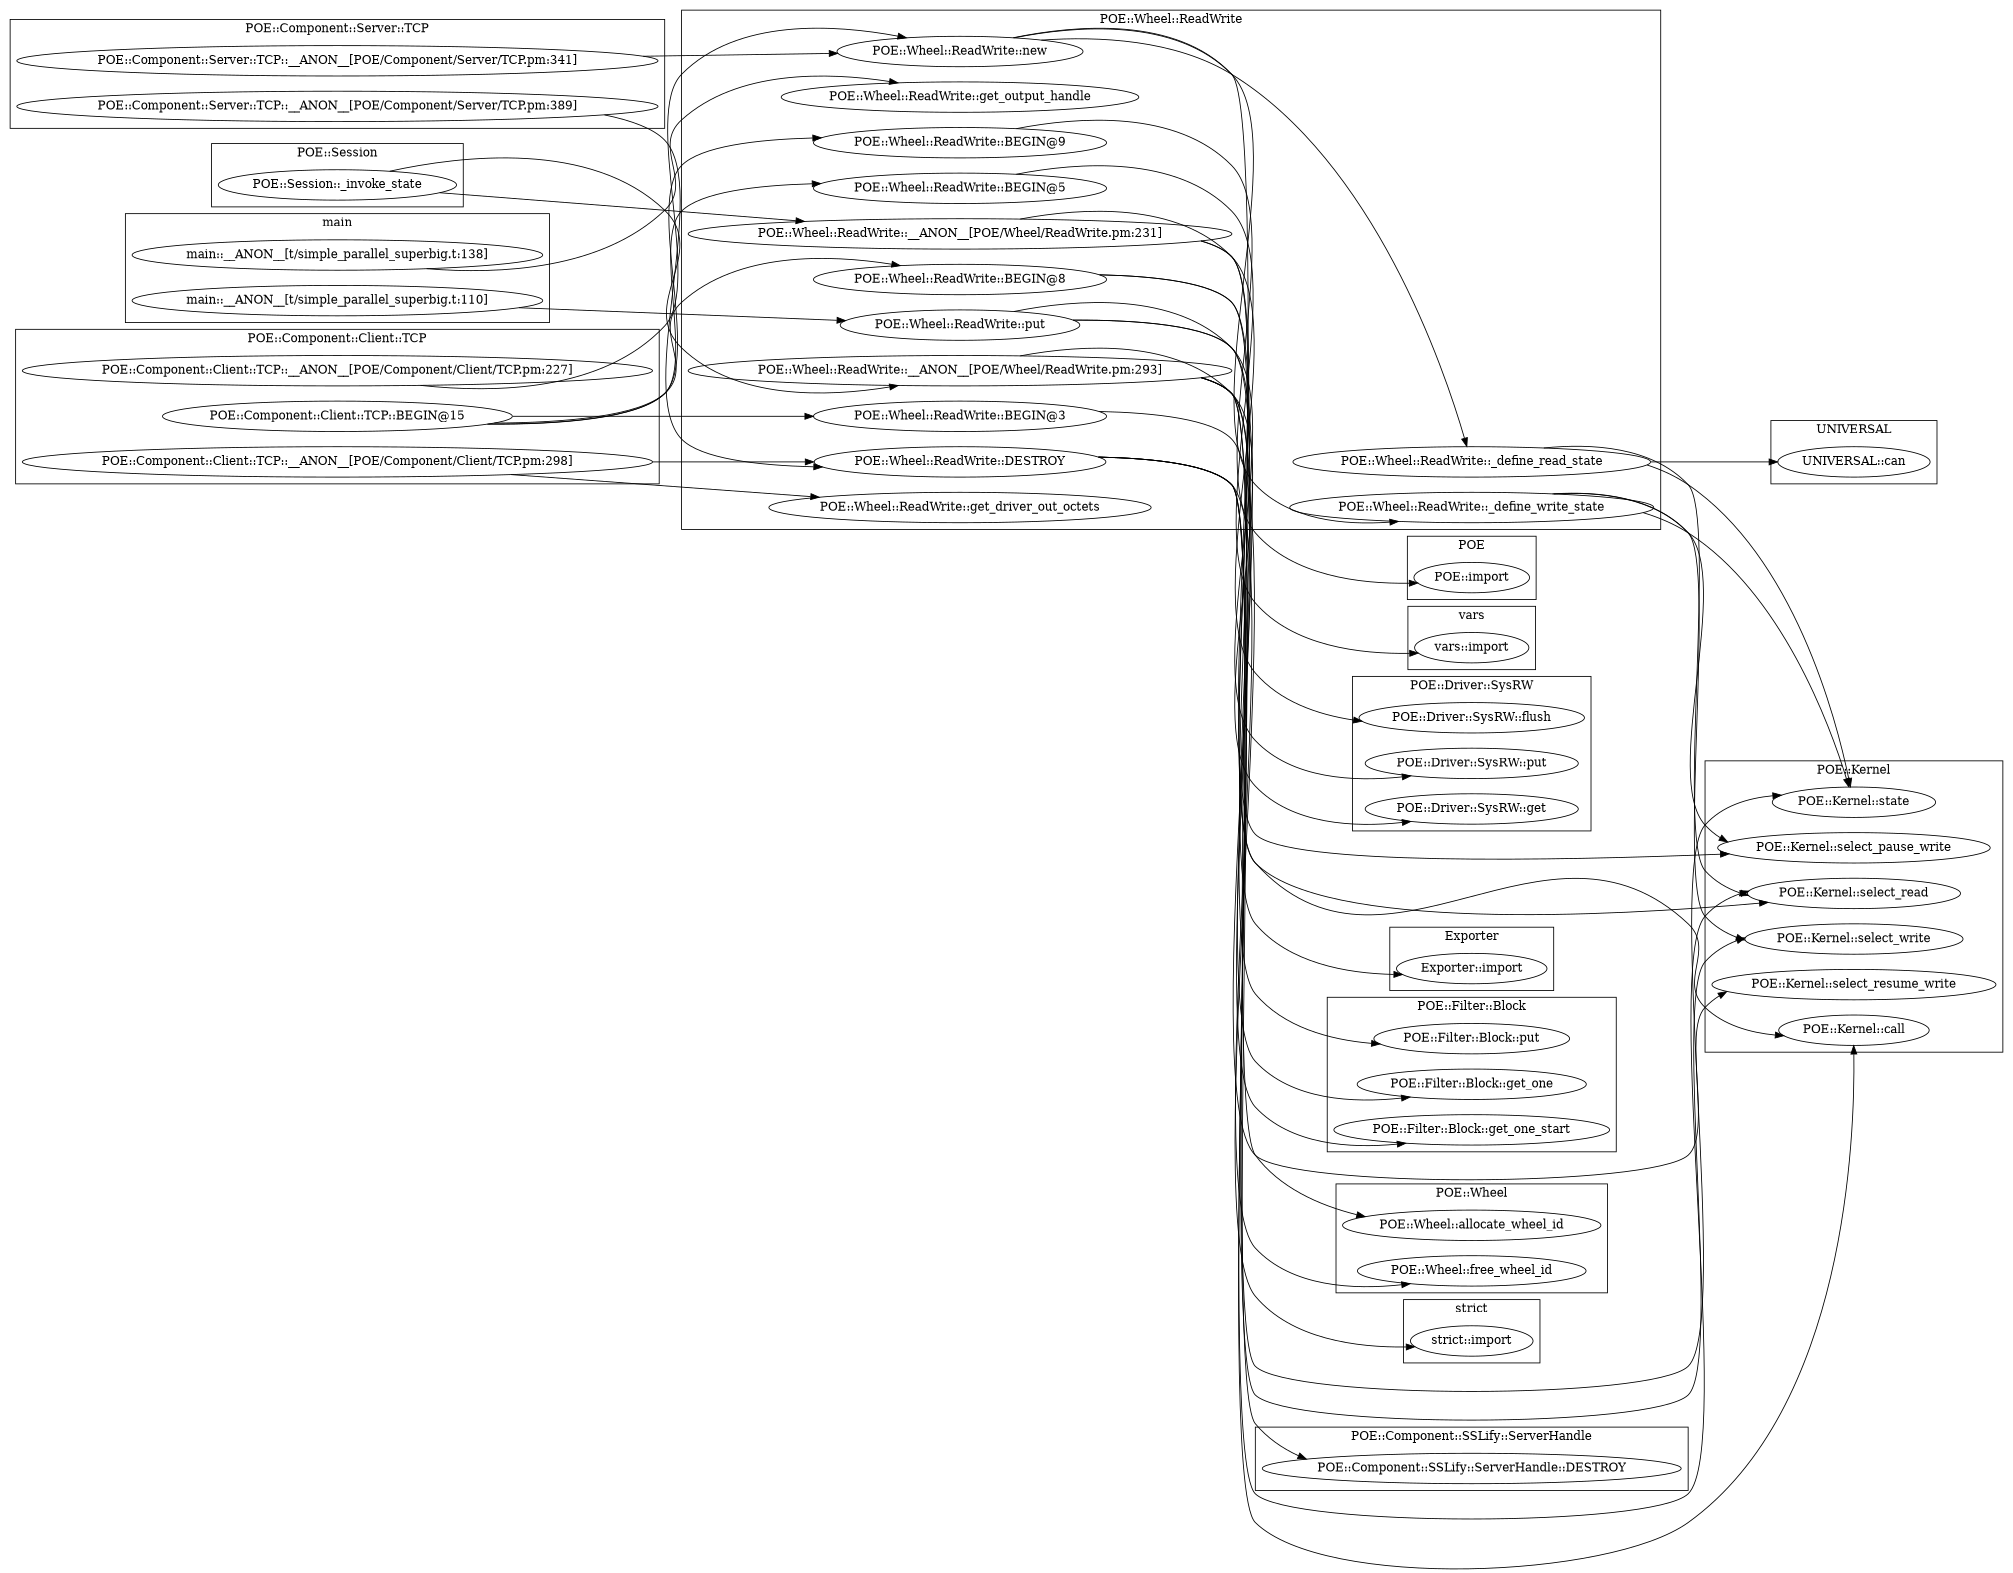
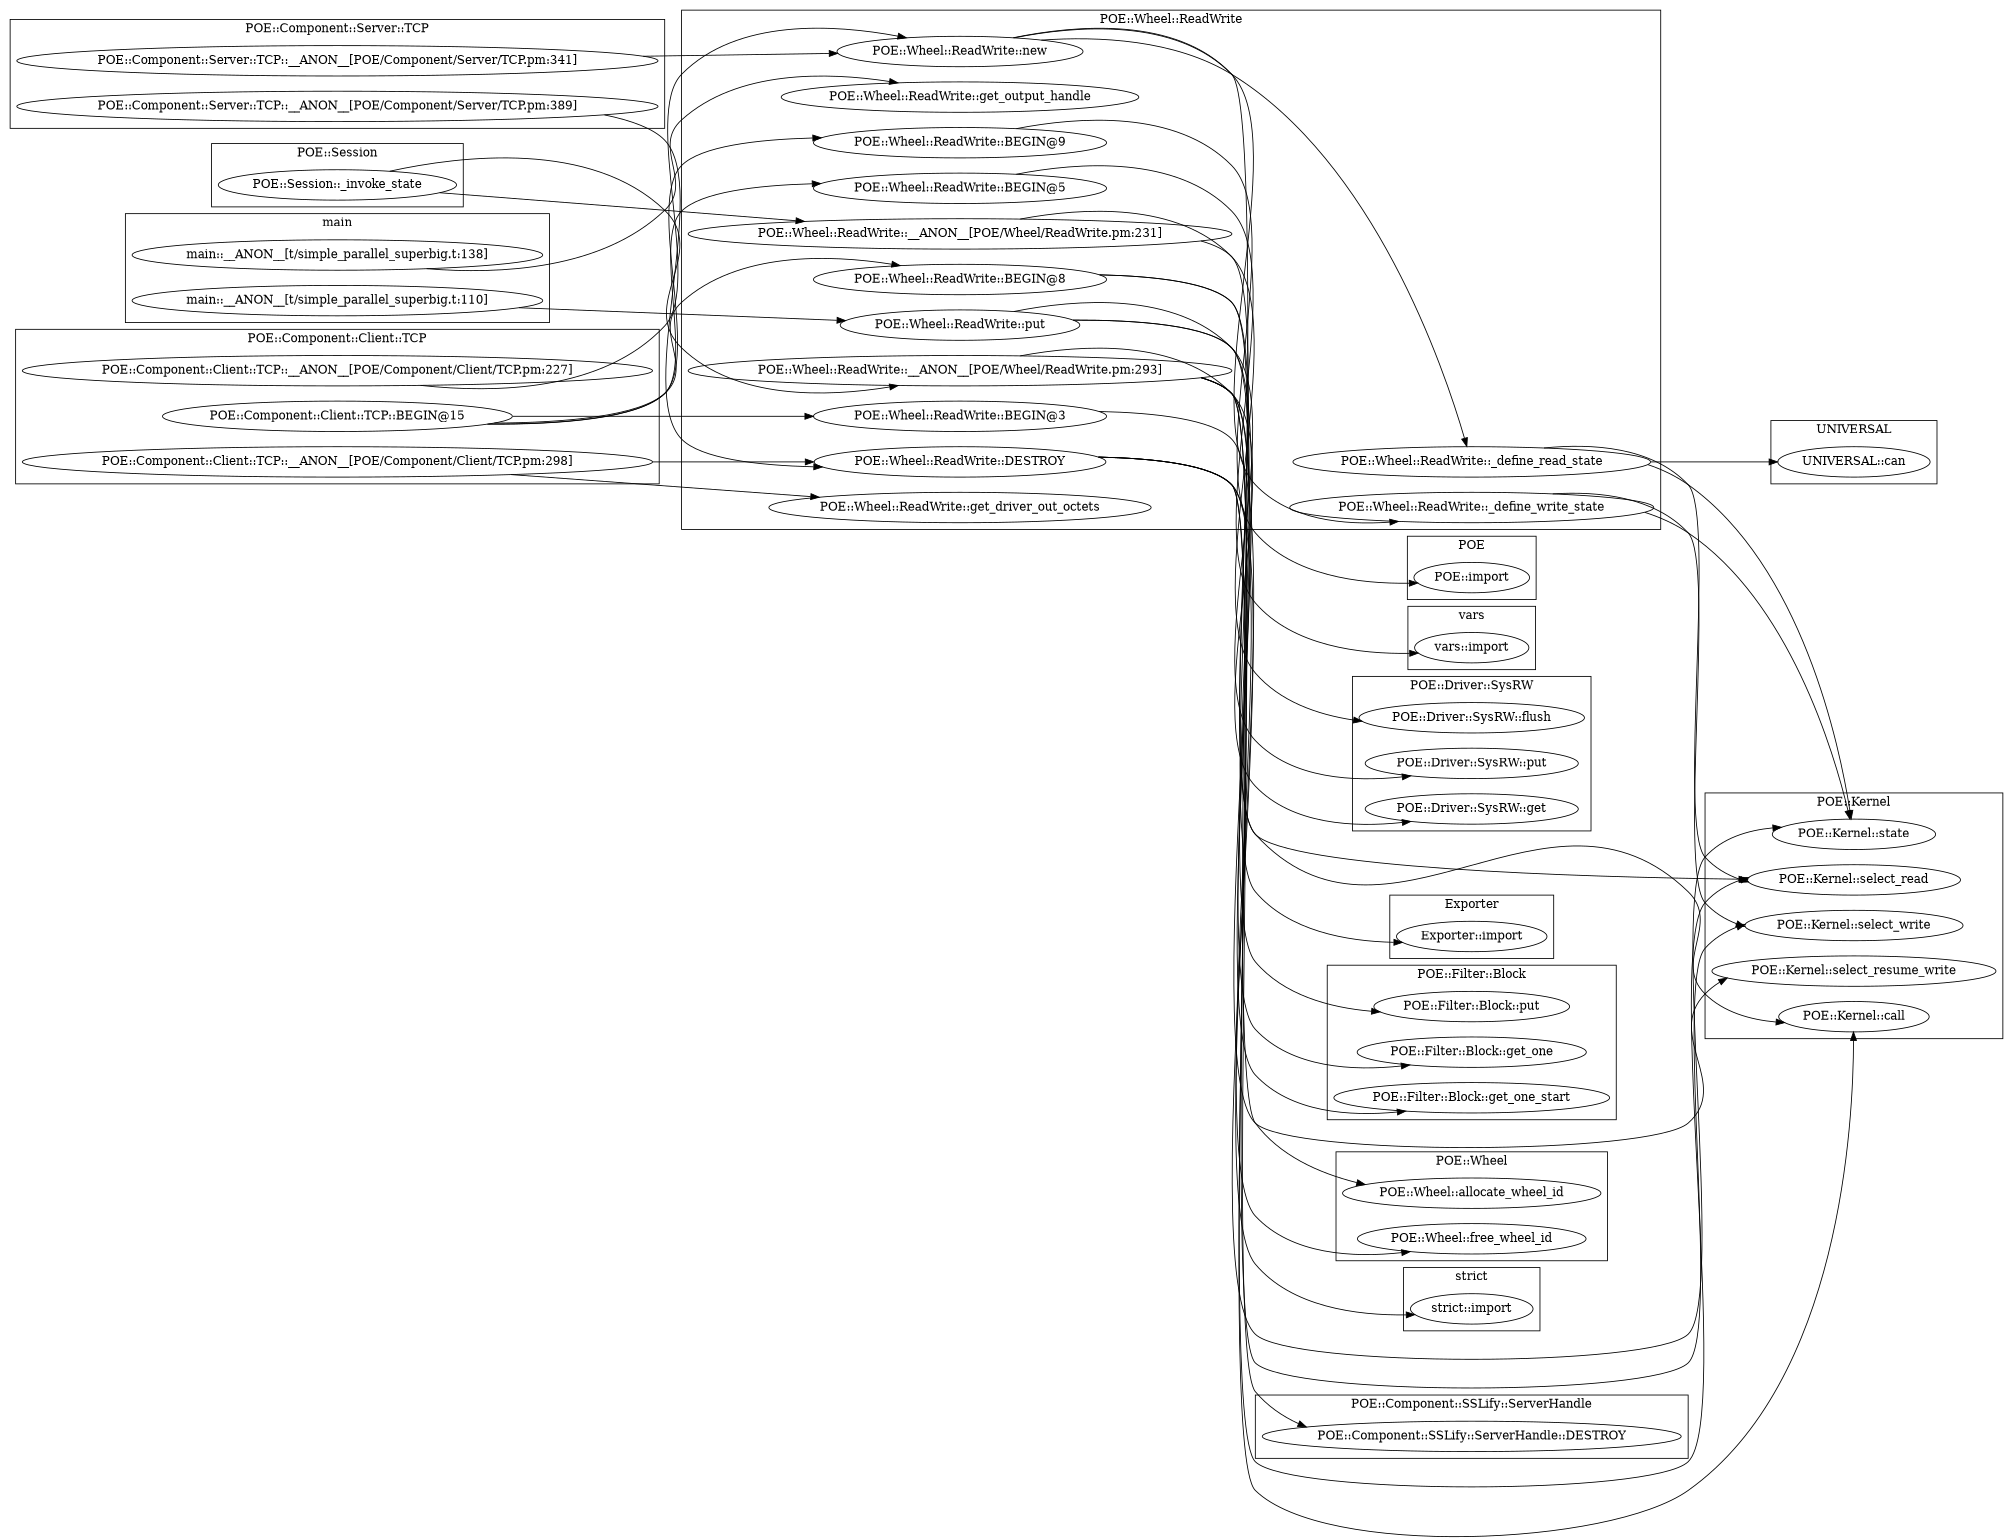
node "POE::Kernel::select_pause_write": removed
